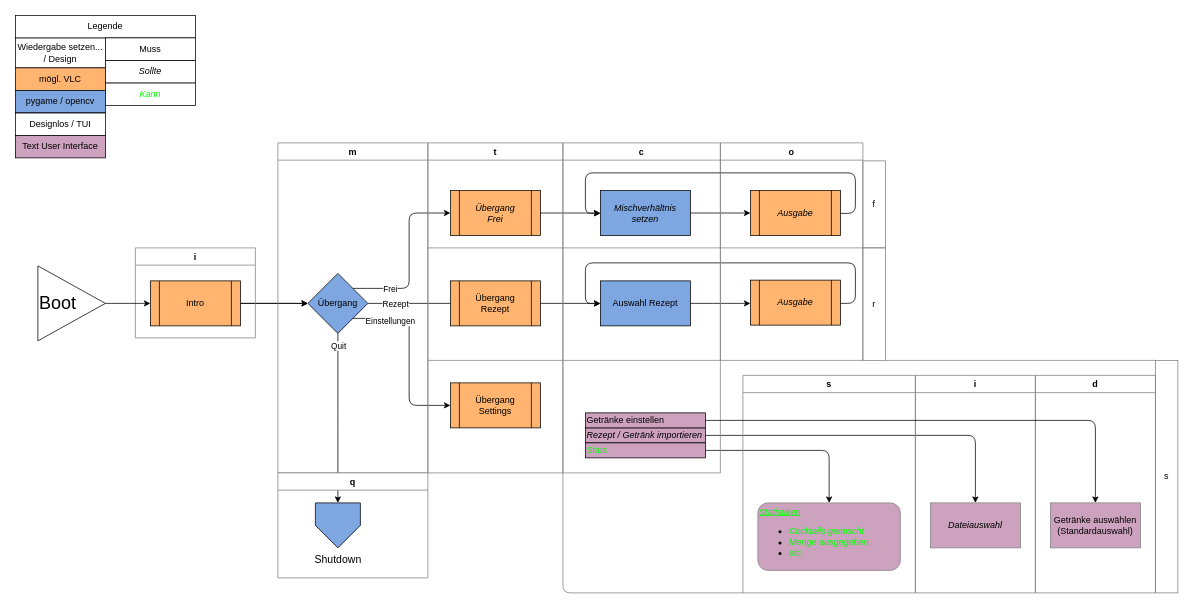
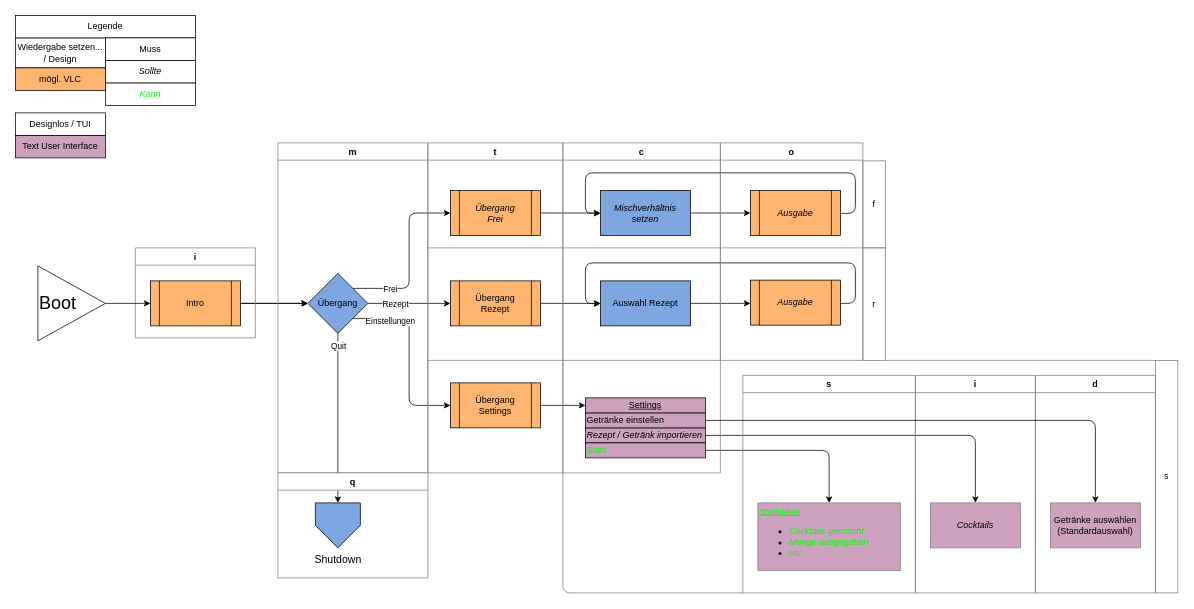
node "pygame / opencv": removed
edge "Übergang" -- "Übergang Rezept": arrowhead none -> classic
edge "Übergang Settings" -> "Settings": added
node "Settings": added
node "Dateiauswahl": label "Dateiauswahl" -> "Cocktails"
node "Statistiken Cocktails gemischt Menge ausgegeben etc.": shape rounded rectangle -> rectangle
